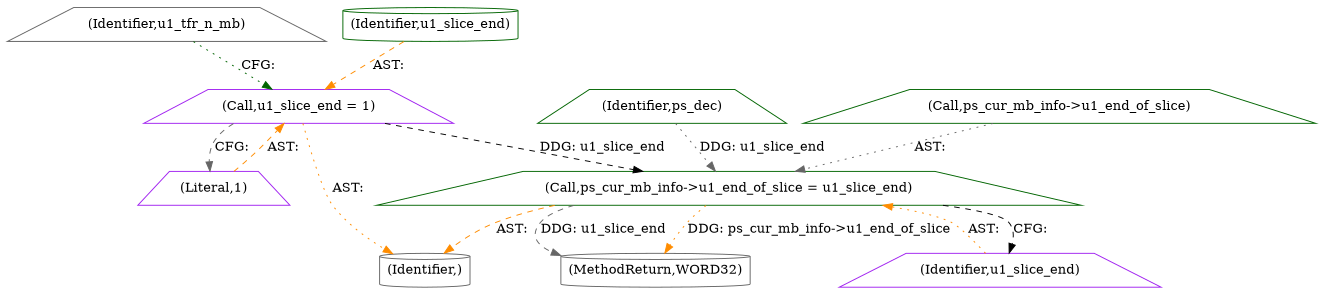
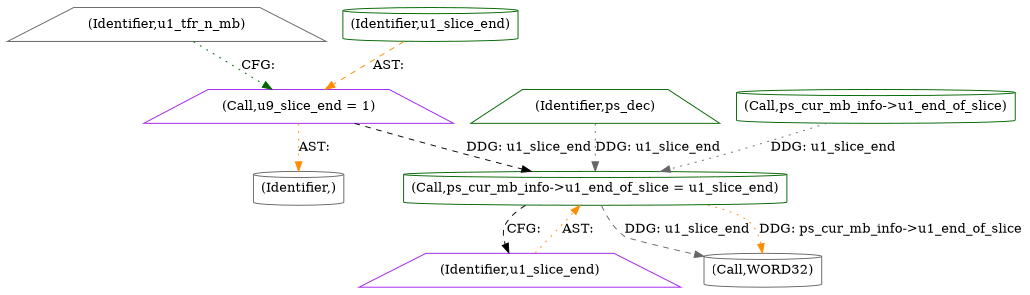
node "(Call,u1_slice_end = 1)": label "(Call,u1_slice_end = 1)" -> "(Call,u9_slice_end = 1)"
node "(Call,ps_cur_mb_info->u1_end_of_slice)": shape trapezium -> cylinder
edge "(Call,ps_cur_mb_info->u1_end_of_slice)" -> "(Call,ps_cur_mb_info->u1_end_of_slice = u1_slice_end)": label "AST: " -> "DDG: u1_slice_end"
node "(Literal,1)": removed
node "(Call,ps_cur_mb_info->u1_end_of_slice = u1_slice_end)": shape trapezium -> cylinder
edge "(Call,ps_cur_mb_info->u1_end_of_slice = u1_slice_end)" -> "(Identifier,)": removed, label "AST:"
node "(MethodReturn,WORD32)": label "(MethodReturn,WORD32)" -> "(Call,WORD32)"
